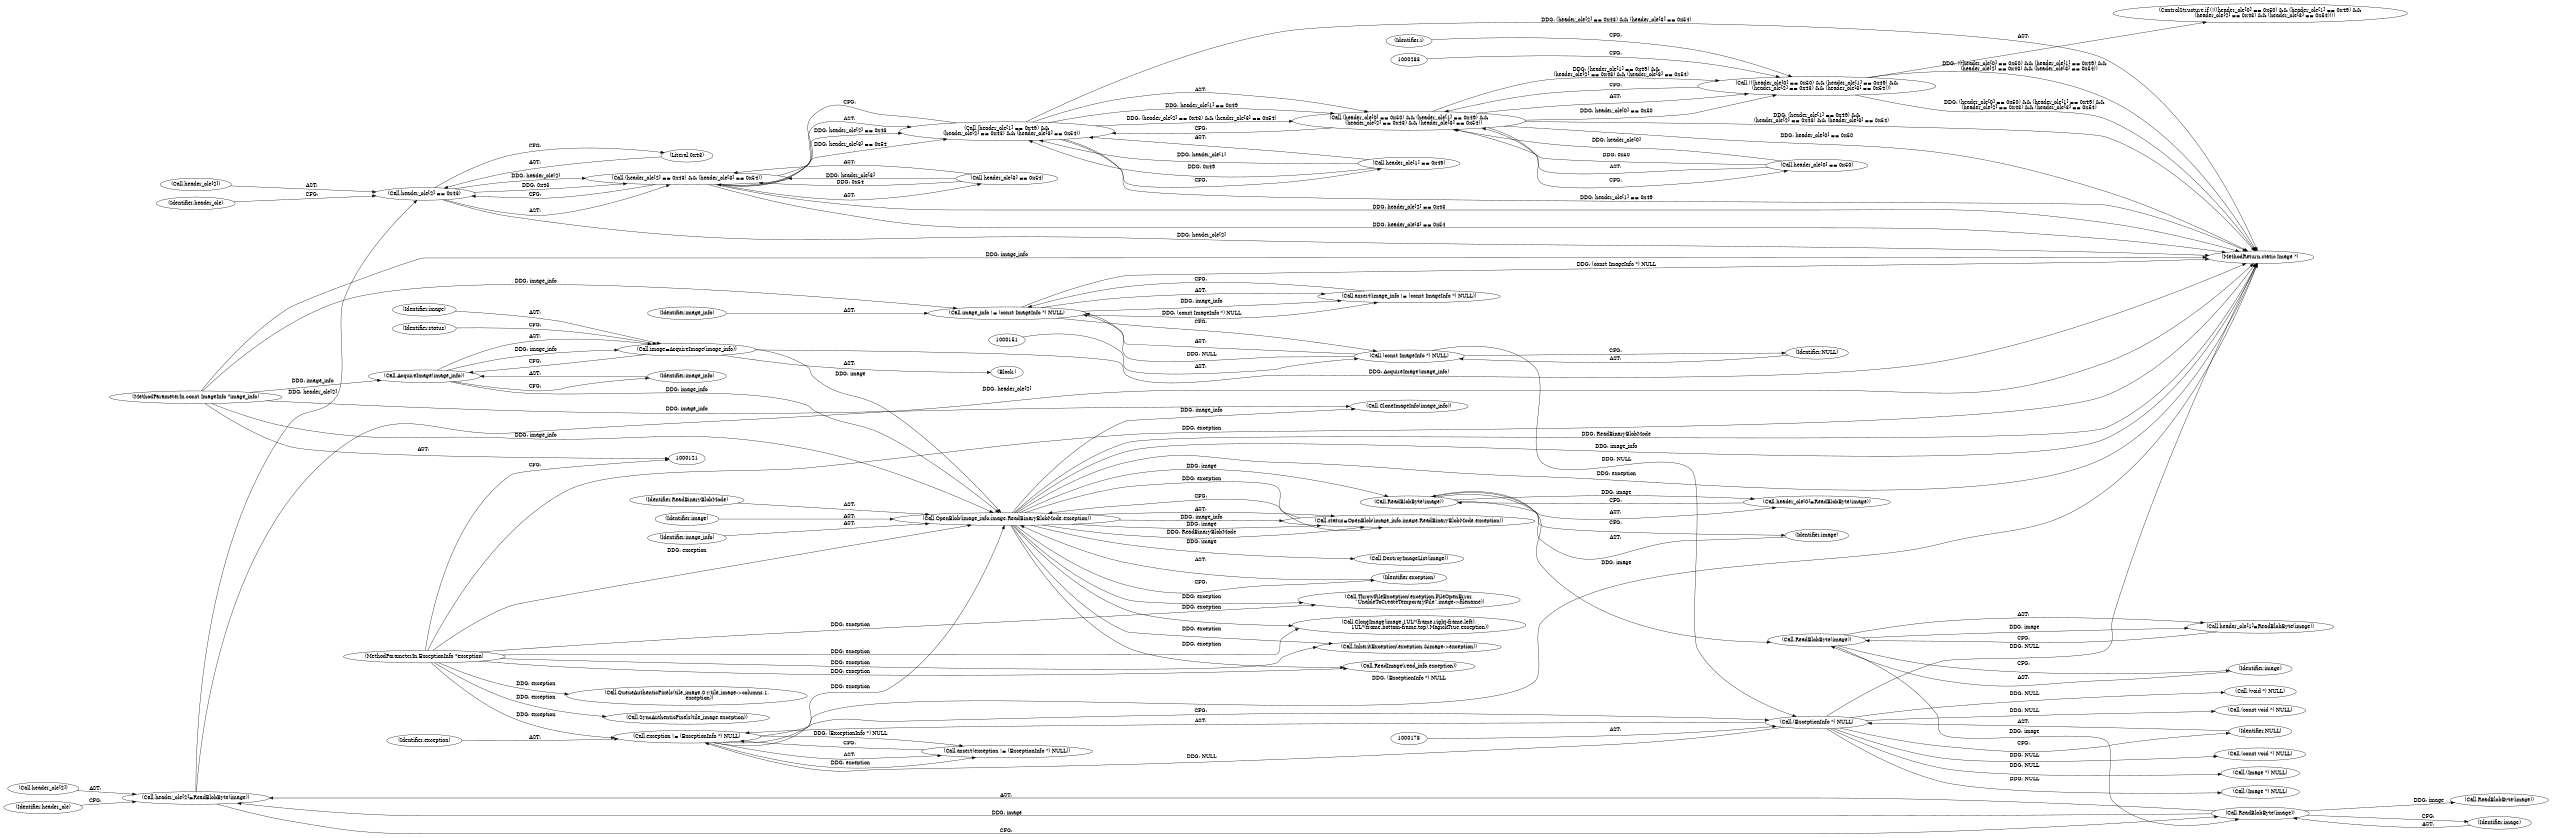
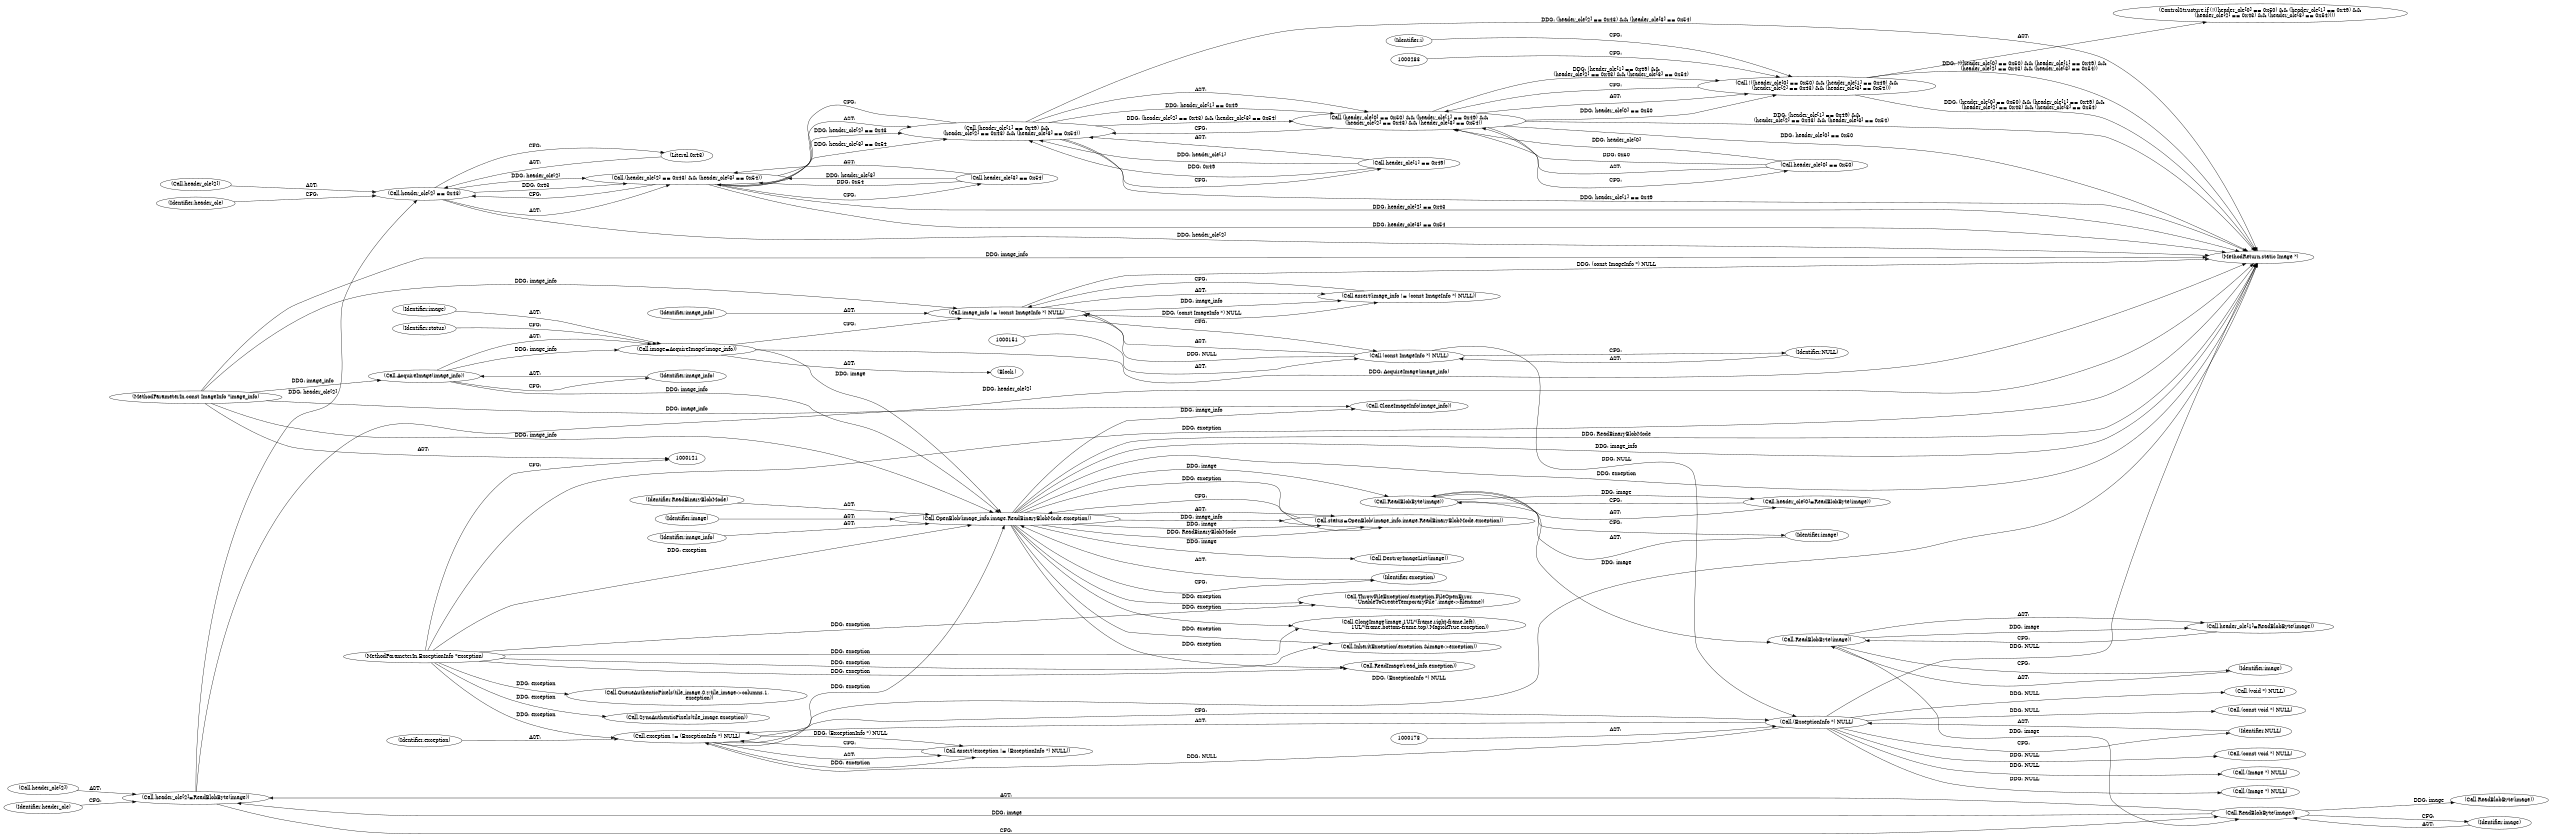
edge "(Call,(header_ole[2] == 0x43) && (header_ole[3] == 0x54))" -> "(Call,header_ole[3] == 0x54)": label "AST: " -> "CFG: "
edge "(Call,image=AcquireImage(image_info))" -> "(Call,AcquireImage(image_info))": now "(Call,image=AcquireImage(image_info))" -> "(Call,image_info != (const ImageInfo *) NULL)"
